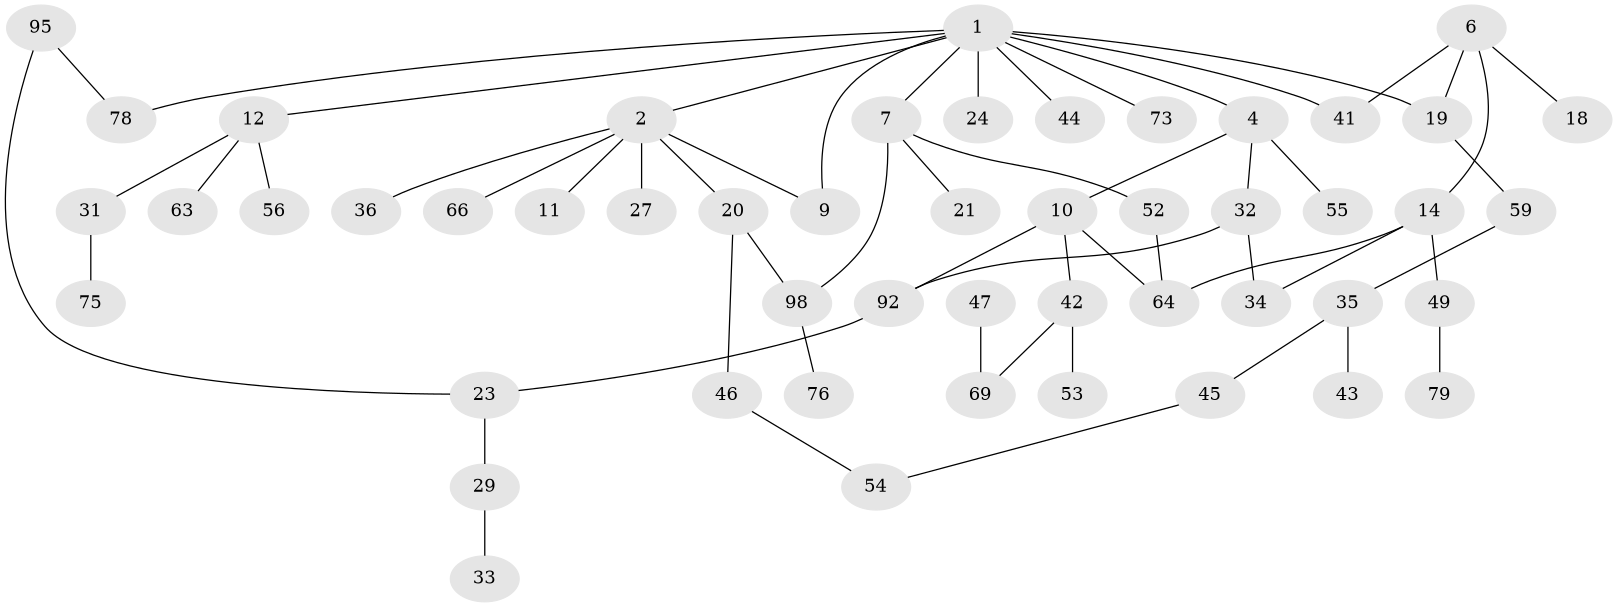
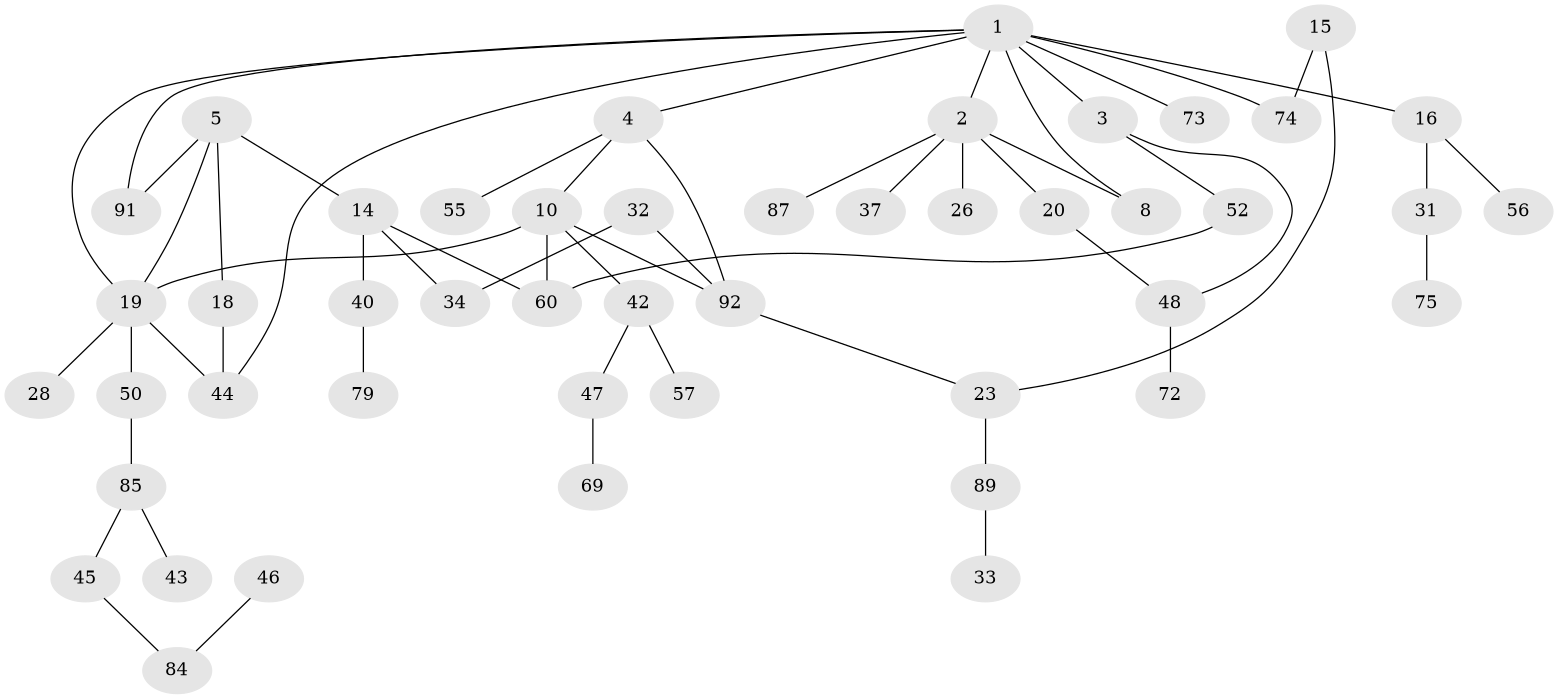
node "95": label "95" -> "15"
node "6": label "6" -> "5"
node "78": label "78" -> "74"
node "12": label "12" -> "16"
node "7": label "7" -> "3"
node "24": removed
node "41": label "41" -> "91"
edge "4" -- "32": now "4" -- "92"
node "63": removed
node "36": label "36" -> "37"
node "66": label "66" -> "26"
node "11": removed
node "27": label "27" -> "87"
node "9": label "9" -> "8"
node "21": removed
node "59": label "59" -> "50"
edge "10" -- "19": added
edge "20" -- "46": removed
node "98": label "98" -> "48"
node "64": label "64" -> "60"
node "35": label "35" -> "85"
node "49": label "49" -> "40"
edge "19" -- "44": added
edge "18" -- "44": added
edge "42" -- "69": now "42" -- "47"
node "28": added
node "76": label "76" -> "72"
node "53": label "53" -> "57"
node "29": label "29" -> "89"
node "54": label "54" -> "84"
